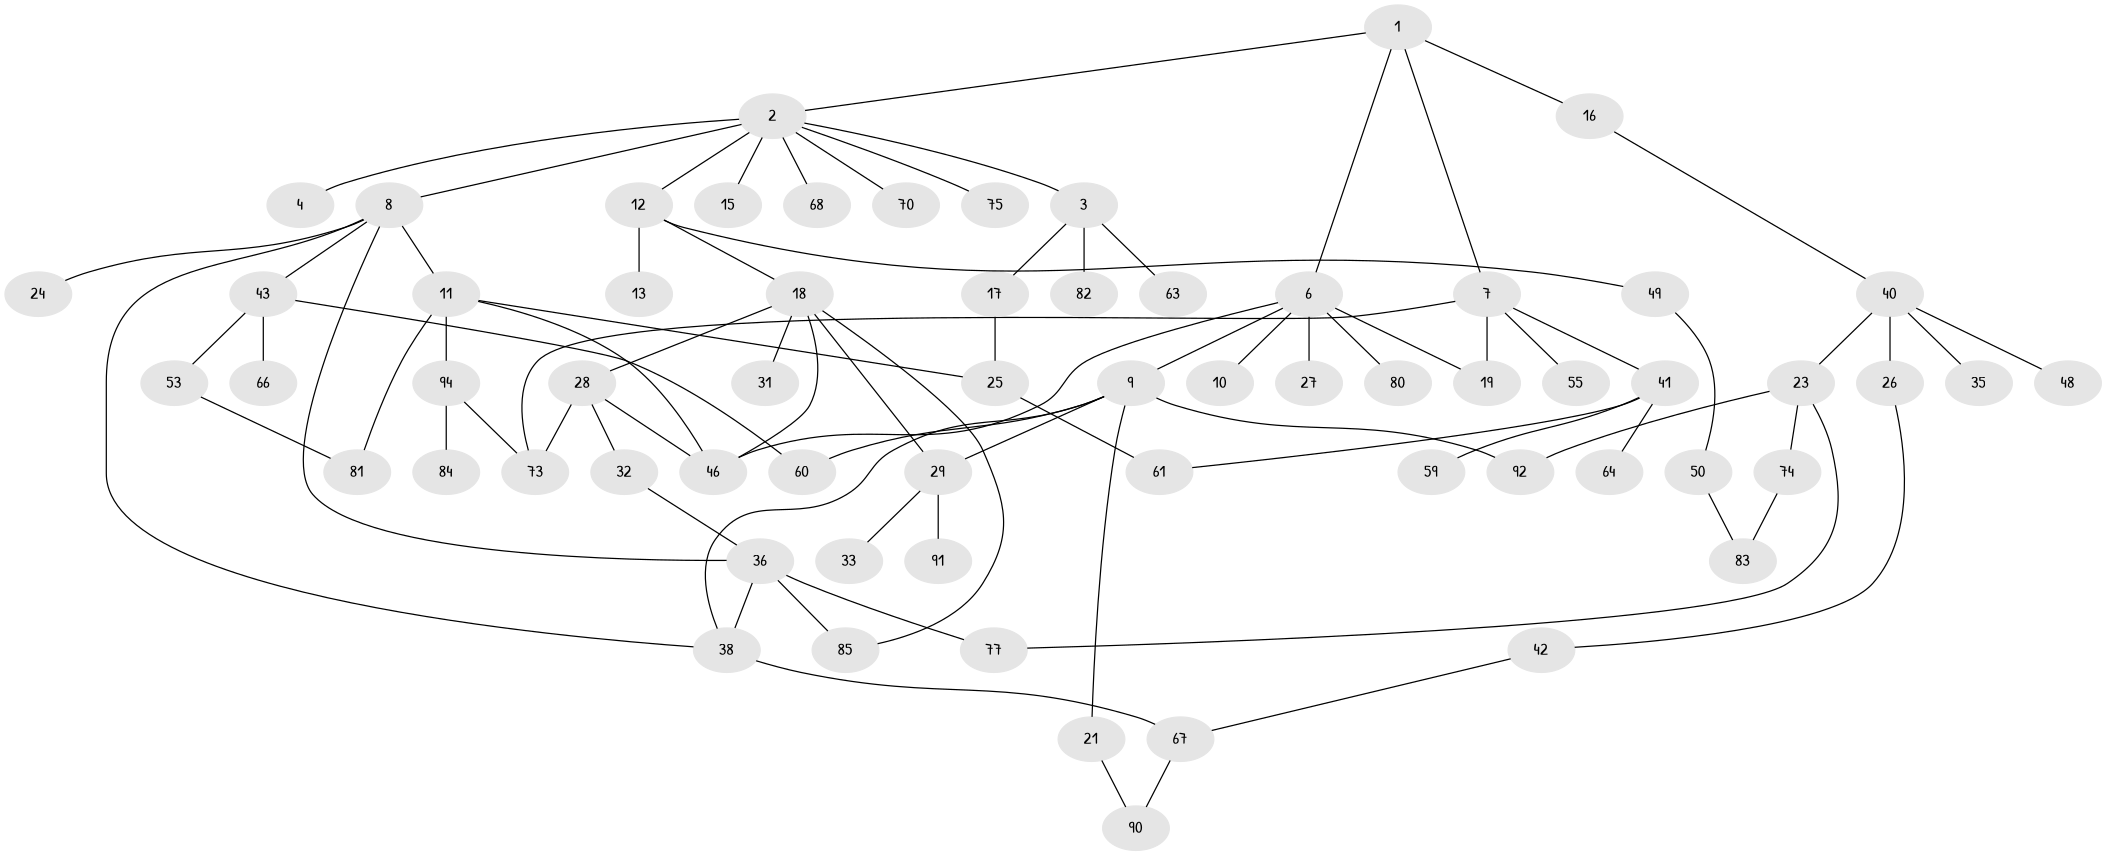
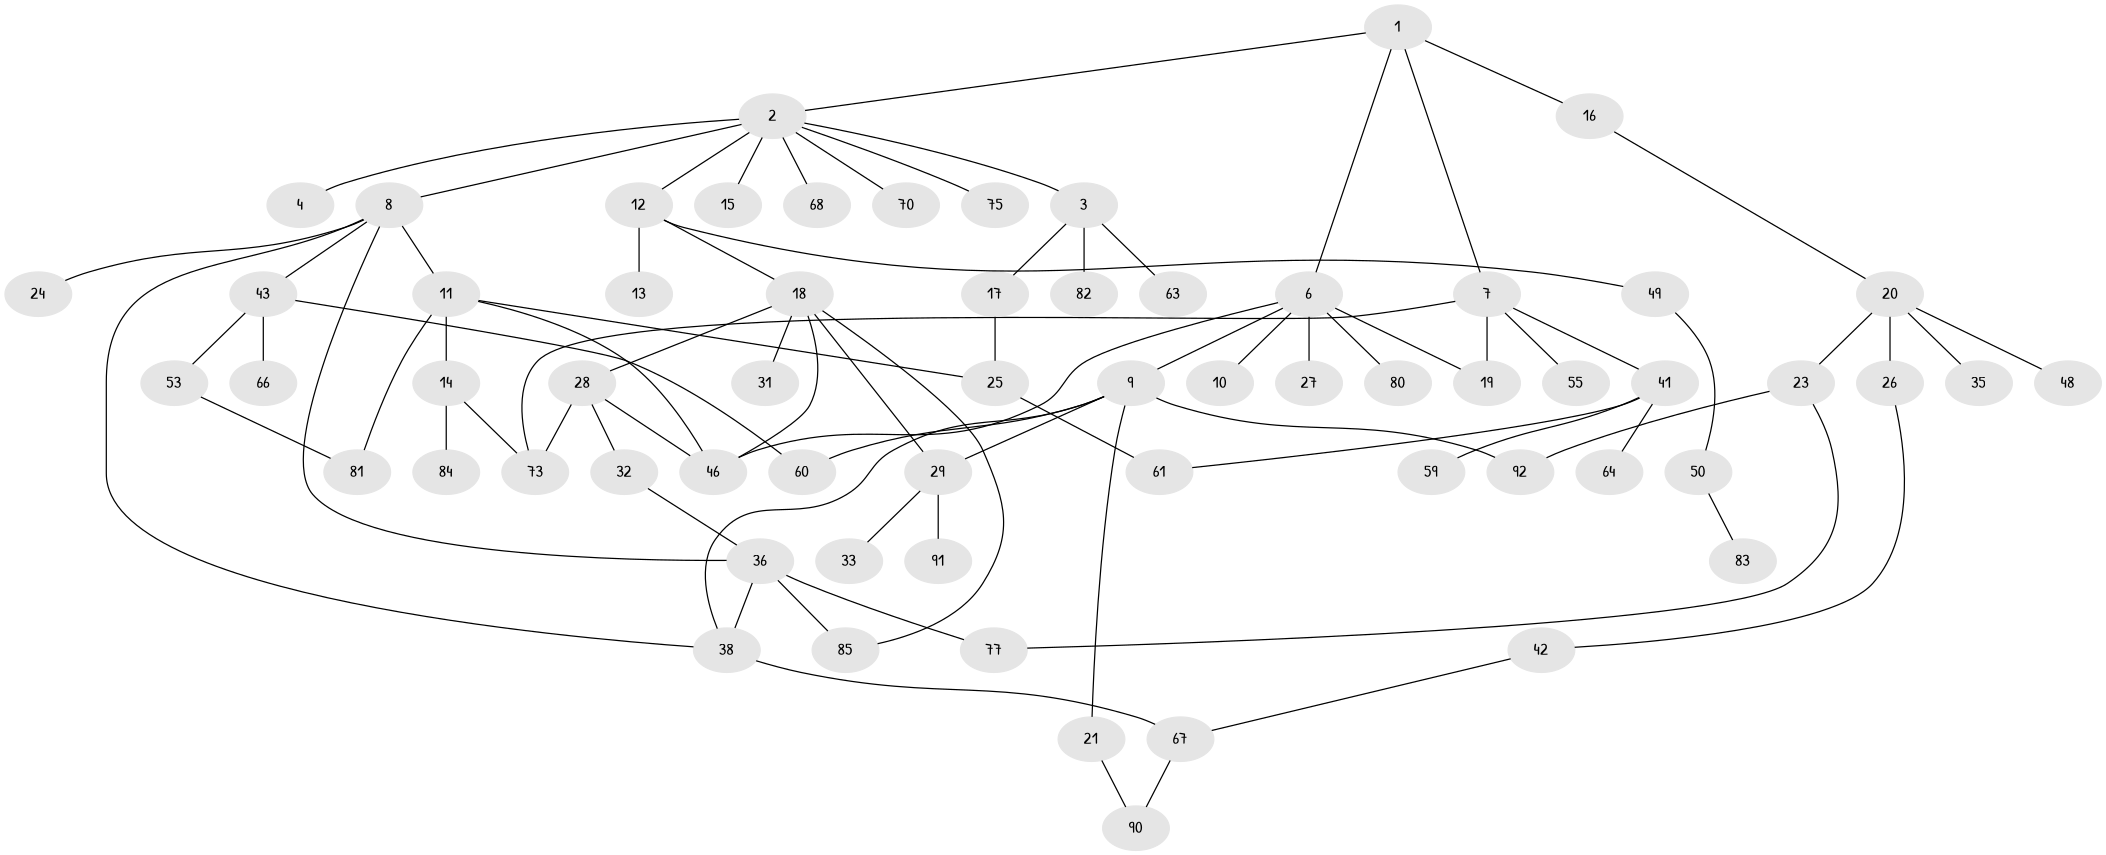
node "40": label "40" -> "20"
node "94": label "94" -> "14"
node "74": removed
